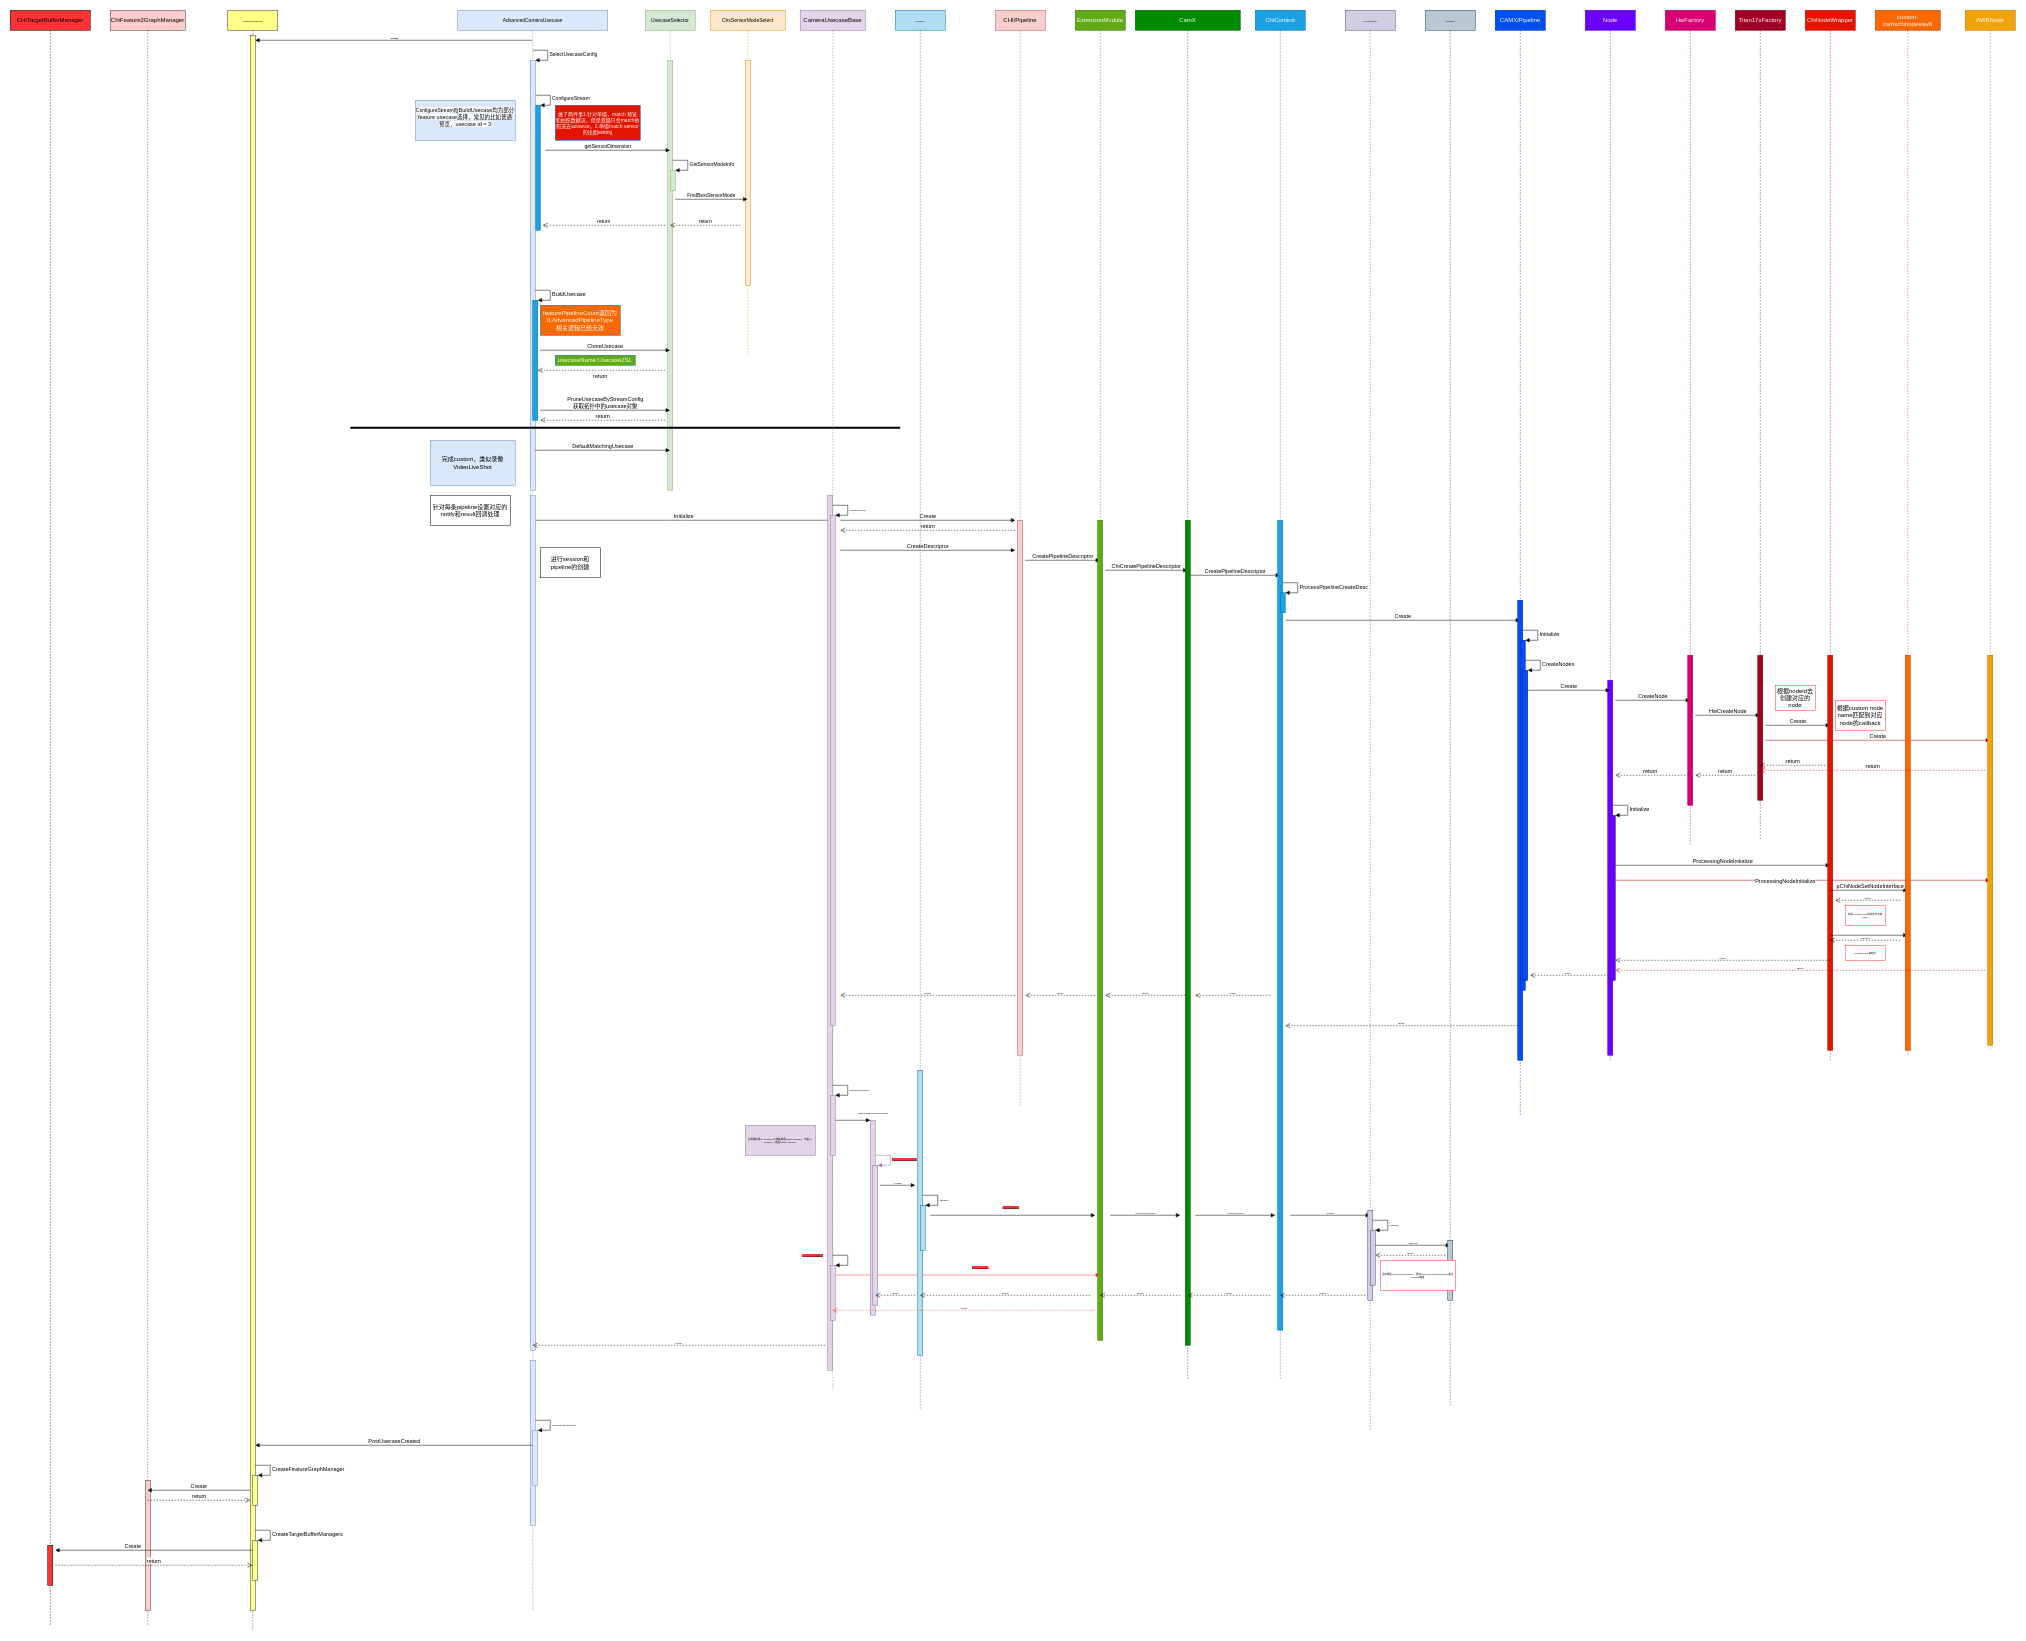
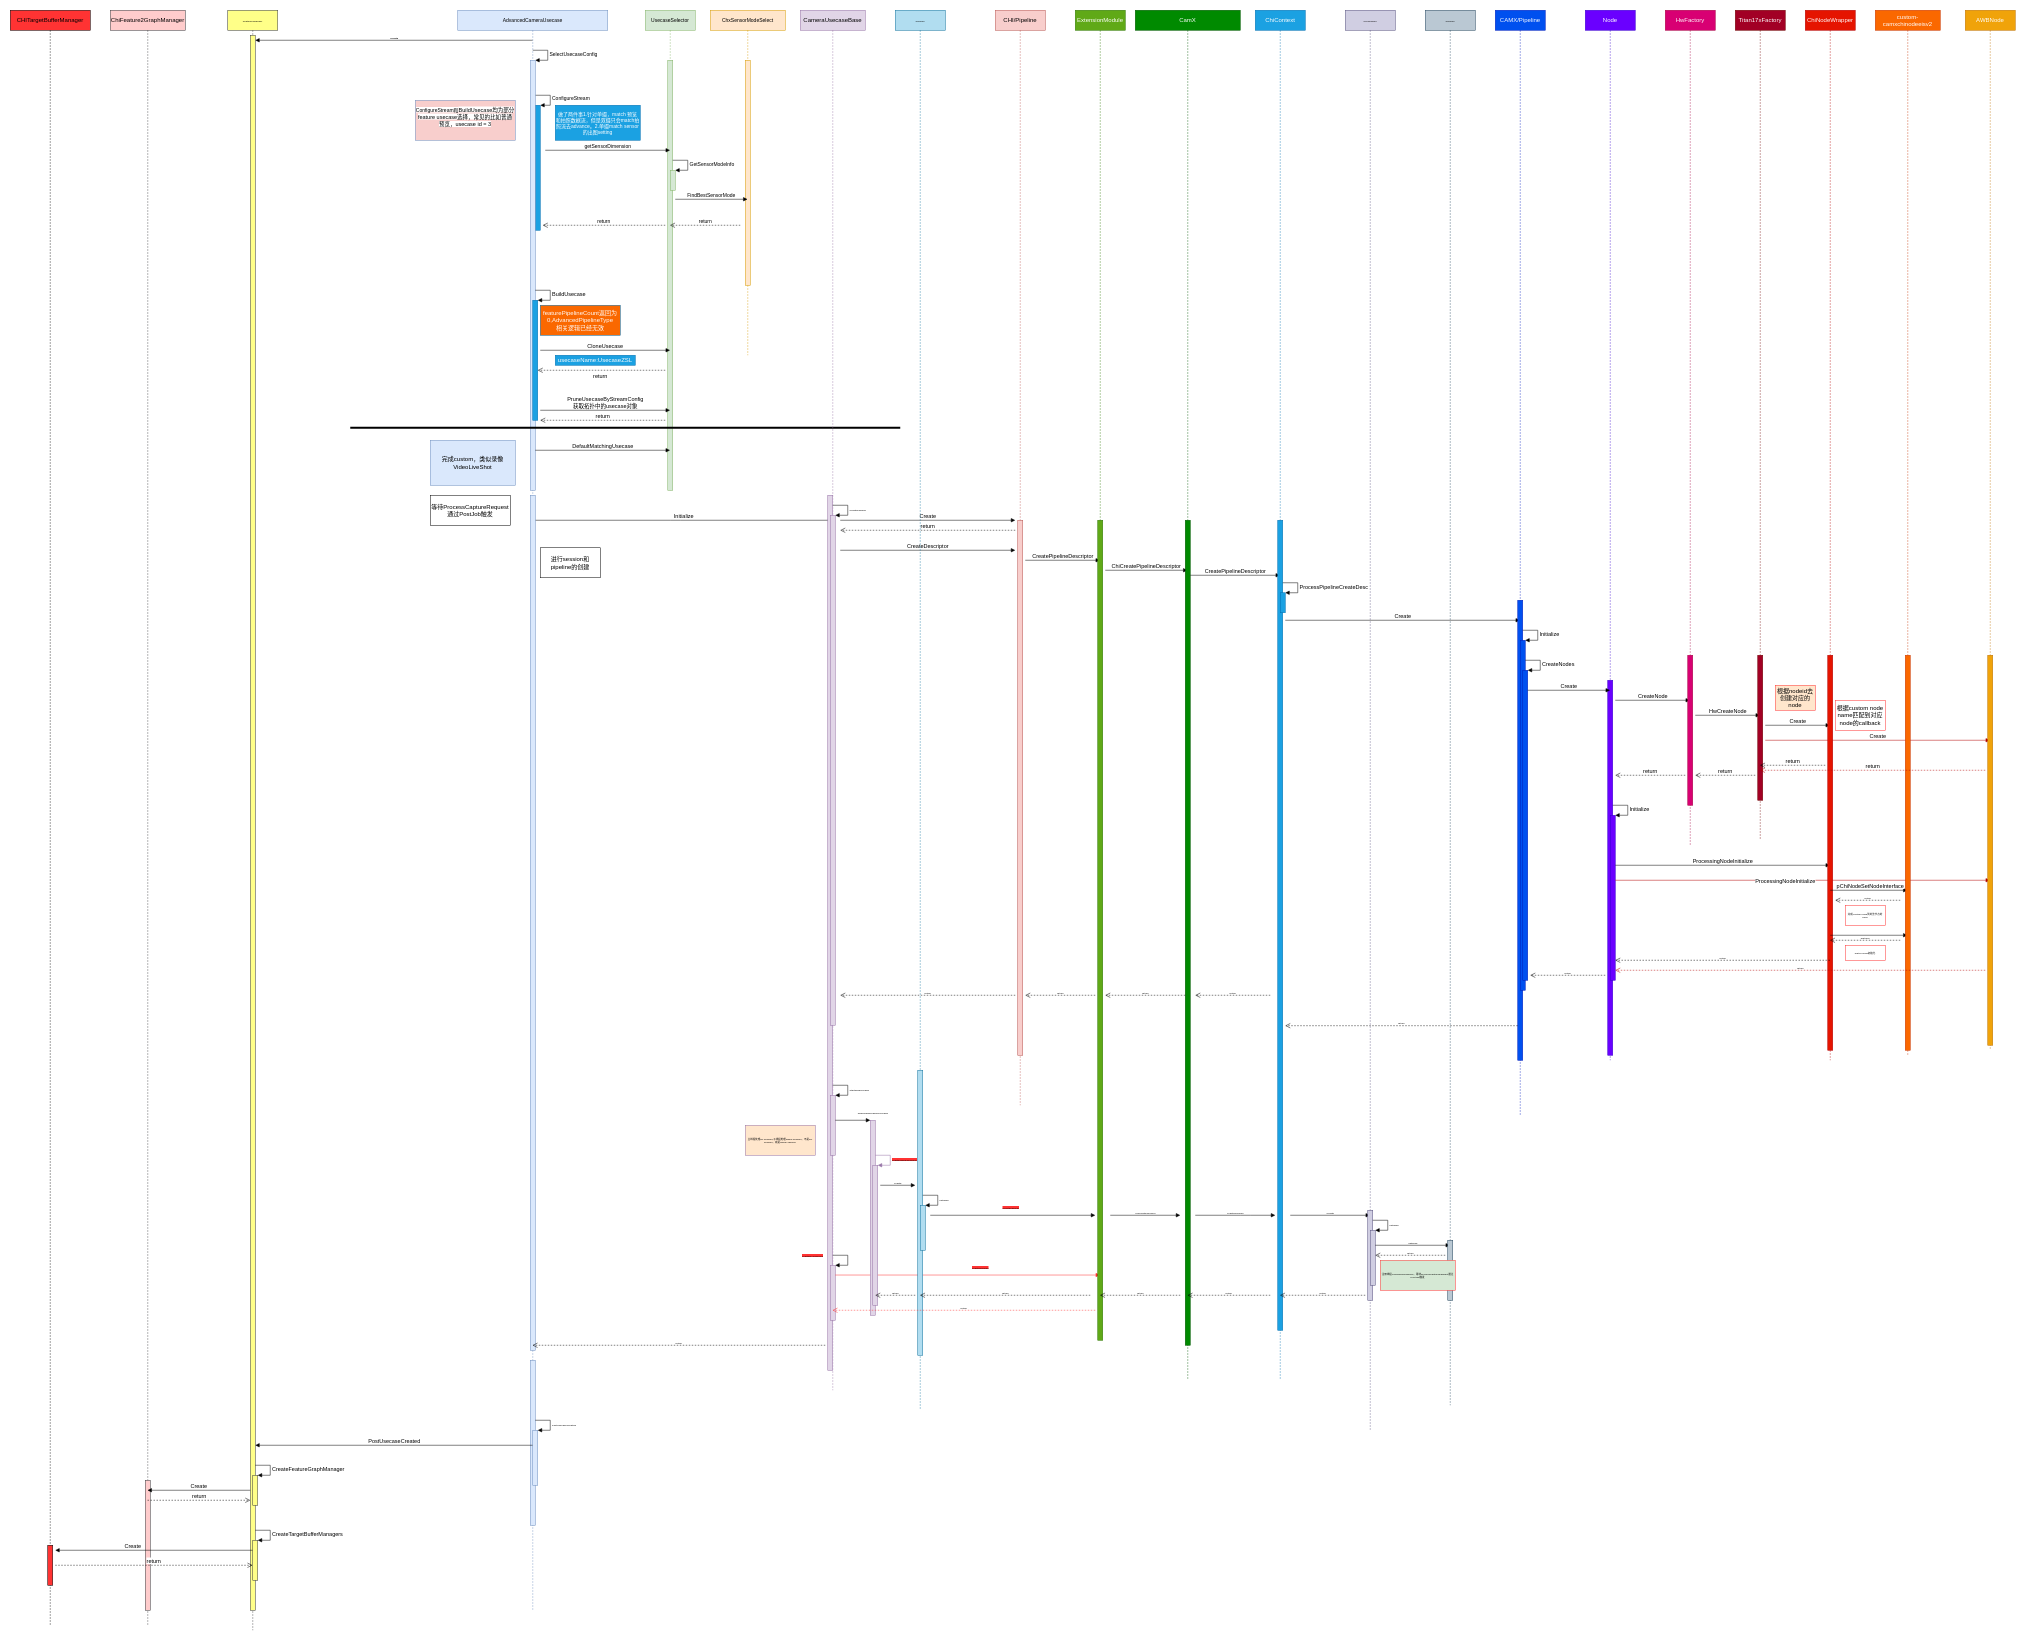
node "custom-camxchinodeeisv8": label "custom-camxchinodeeisv8" -> "custom-camxchinodeeisv2"
node "ConfigureStream和BuildUsecase均为部分feature usecase选择，常见的比如普通预览，usecase id = 3": fillcolor #dae8fc -> #f8cecc
node "做了两件事1.针对单摄，match 预览和拍照数据流，但是双摄只会match拍照流去advance。2.单摄match sensor的出图setting": fillcolor #e51400 -> #1ba1e2
node "usecaseName:UsecaseZSL": fillcolor #60a917 -> #1ba1e2
node "针对每条pipeline设置对应的notify和result回调处理": label "针对每条pipeline设置对应的notify和result回调处理" -> "等待ProcessCaptureRequest通过PostJob触发"
node "根据nodeid去创建对应的 node": fillcolor #ffffff -> #ffe6cc
node "custom node初始化": label "custom node初始化" -> "match node初始化"
node "主线程处理RT session,子线程处理offline session，不是RT session，就是offline session": fillcolor #e1d5e7 -> #ffe6cc
node "注册线程ThreadJobCallback，等待ProcessCaptureRequest通过PostJob触发": fillcolor #ffffff -> #d5e8d4
